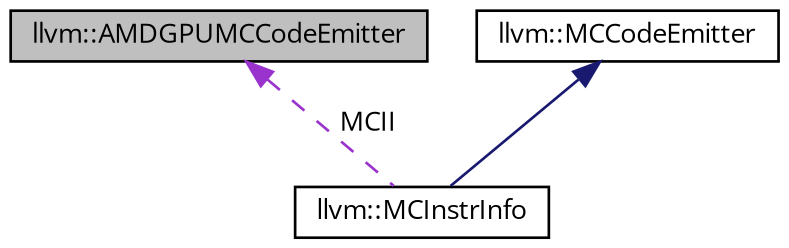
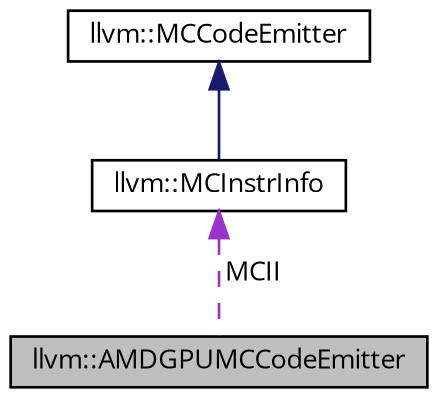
edge "llvm::MCInstrInfo" -> "llvm::AMDGPUMCCodeEmitter": reversed
